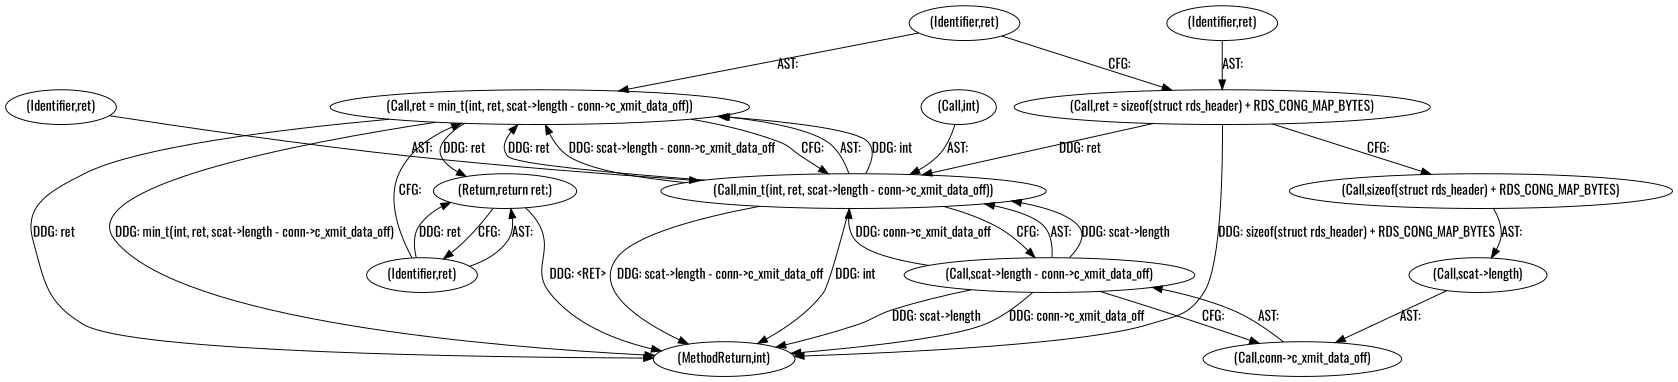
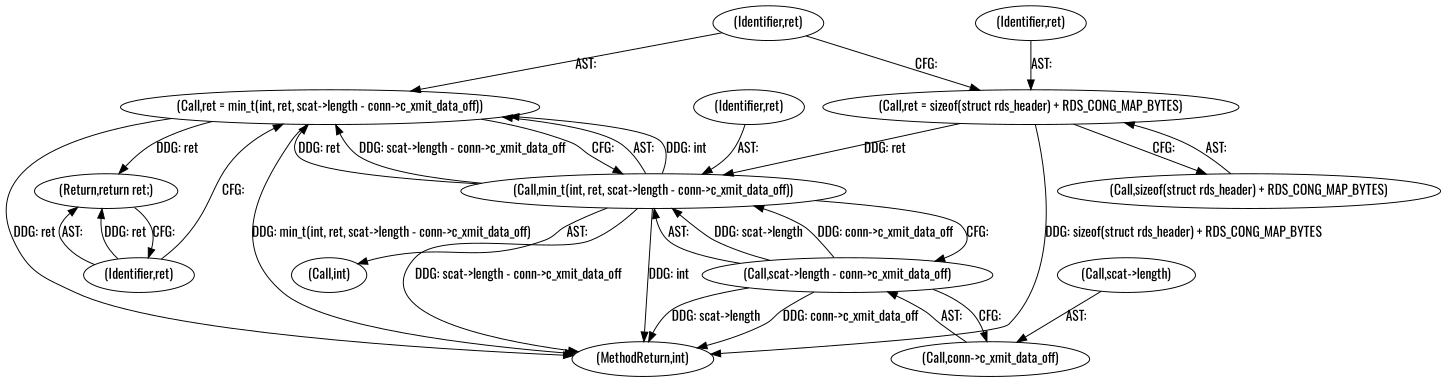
edge "(Call,int)" -> "(Call,min_t(int, ret, scat->length - conn->c_xmit_data_off))": reversed
edge "(Call,sizeof(struct rds_header) + RDS_CONG_MAP_BYTES)" -> "(Call,scat->length)": now "(Call,sizeof(struct rds_header) + RDS_CONG_MAP_BYTES)" -> "(Call,ret = sizeof(struct rds_header) + RDS_CONG_MAP_BYTES)"
edge "(Return,return ret;)" -> "(MethodReturn,int)": removed, label "DDG: <RET>"
